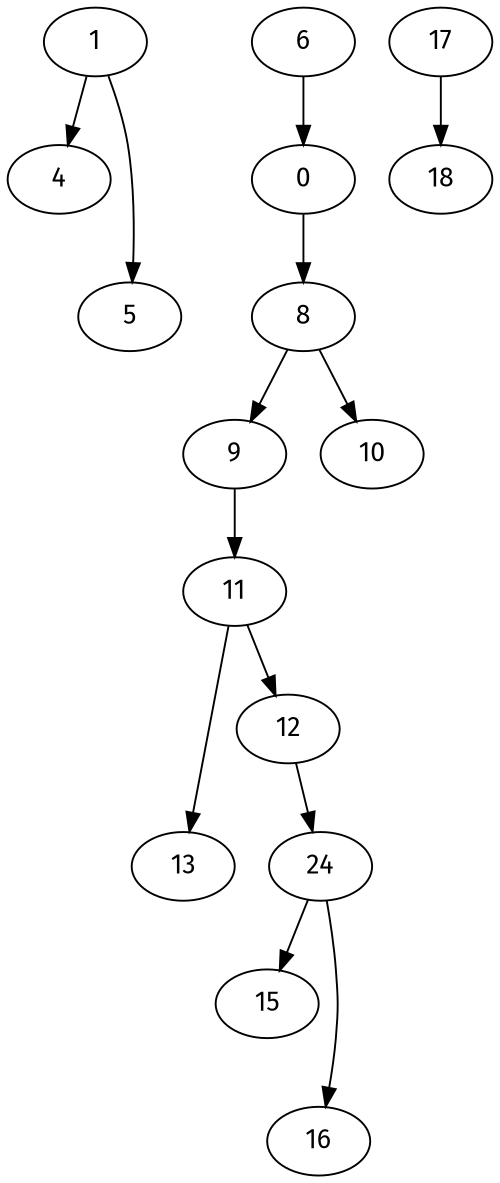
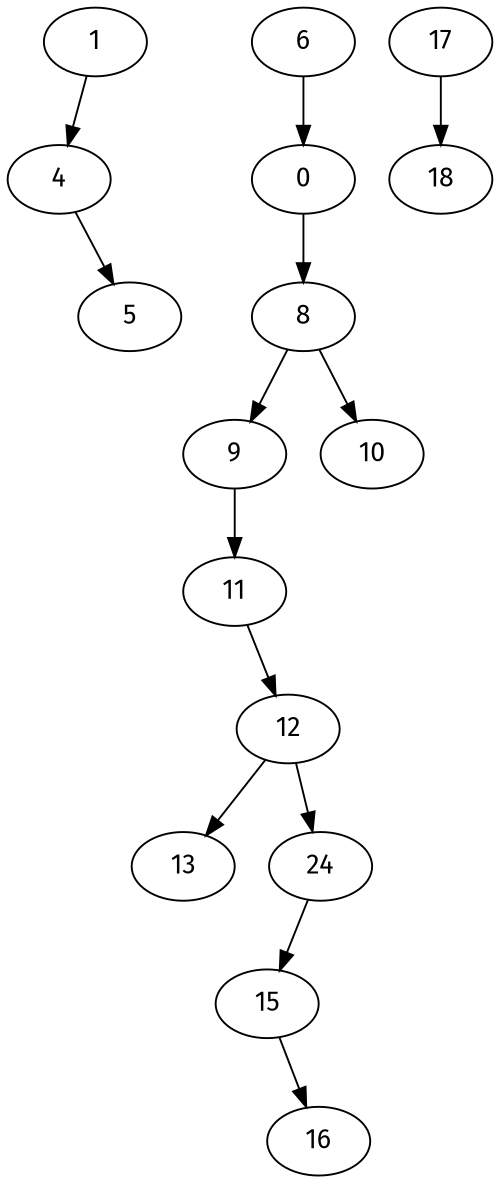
edge "1" -> "5": now "4" -> "5"
edge "11" -> "13": now "12" -> "13"
edge "24" -> "16": now "15" -> "16"
